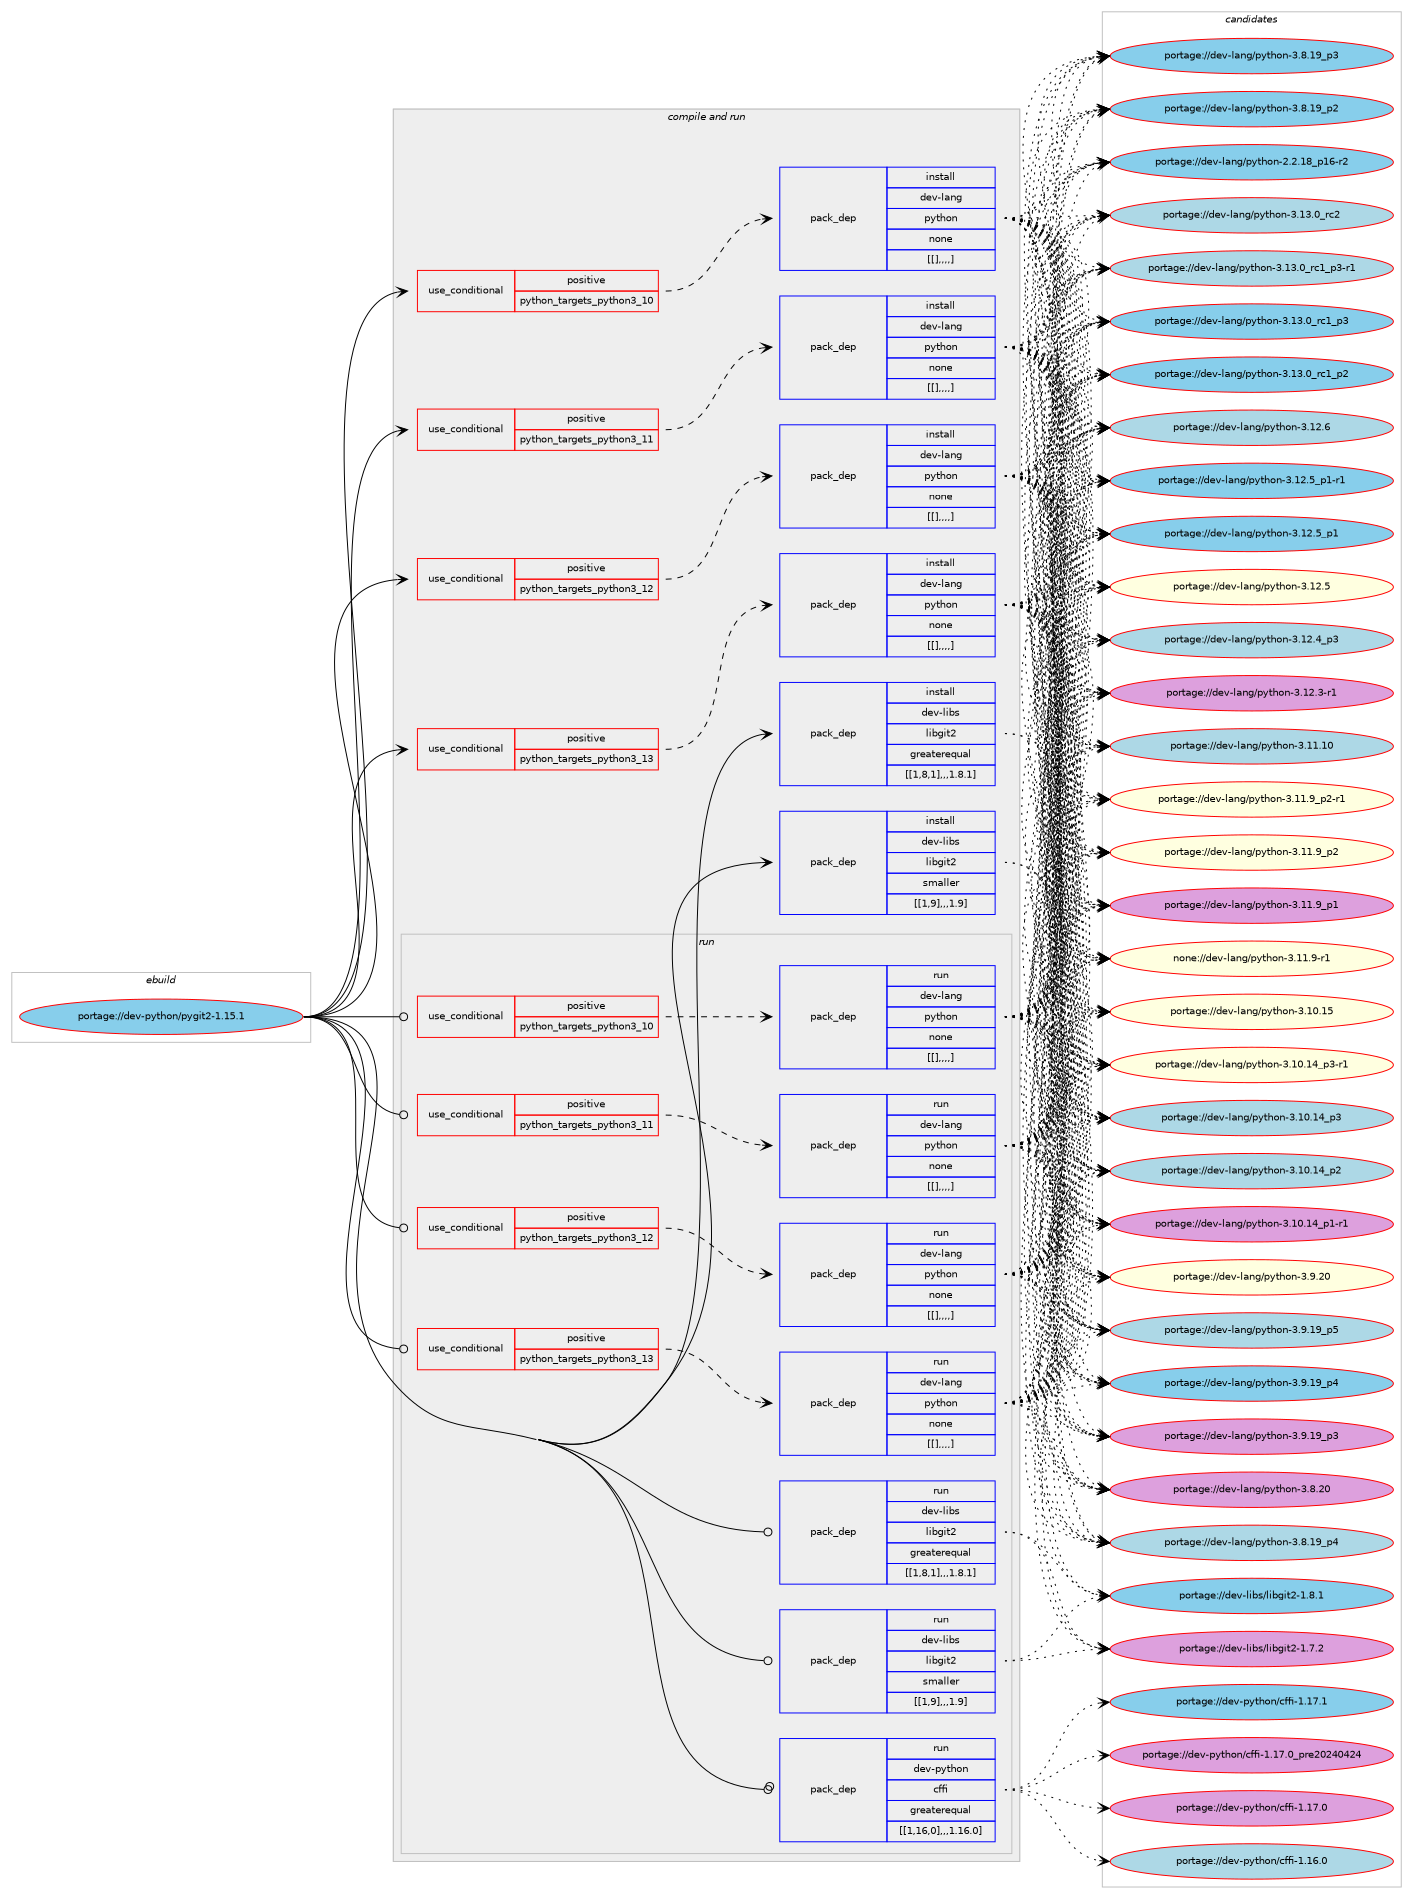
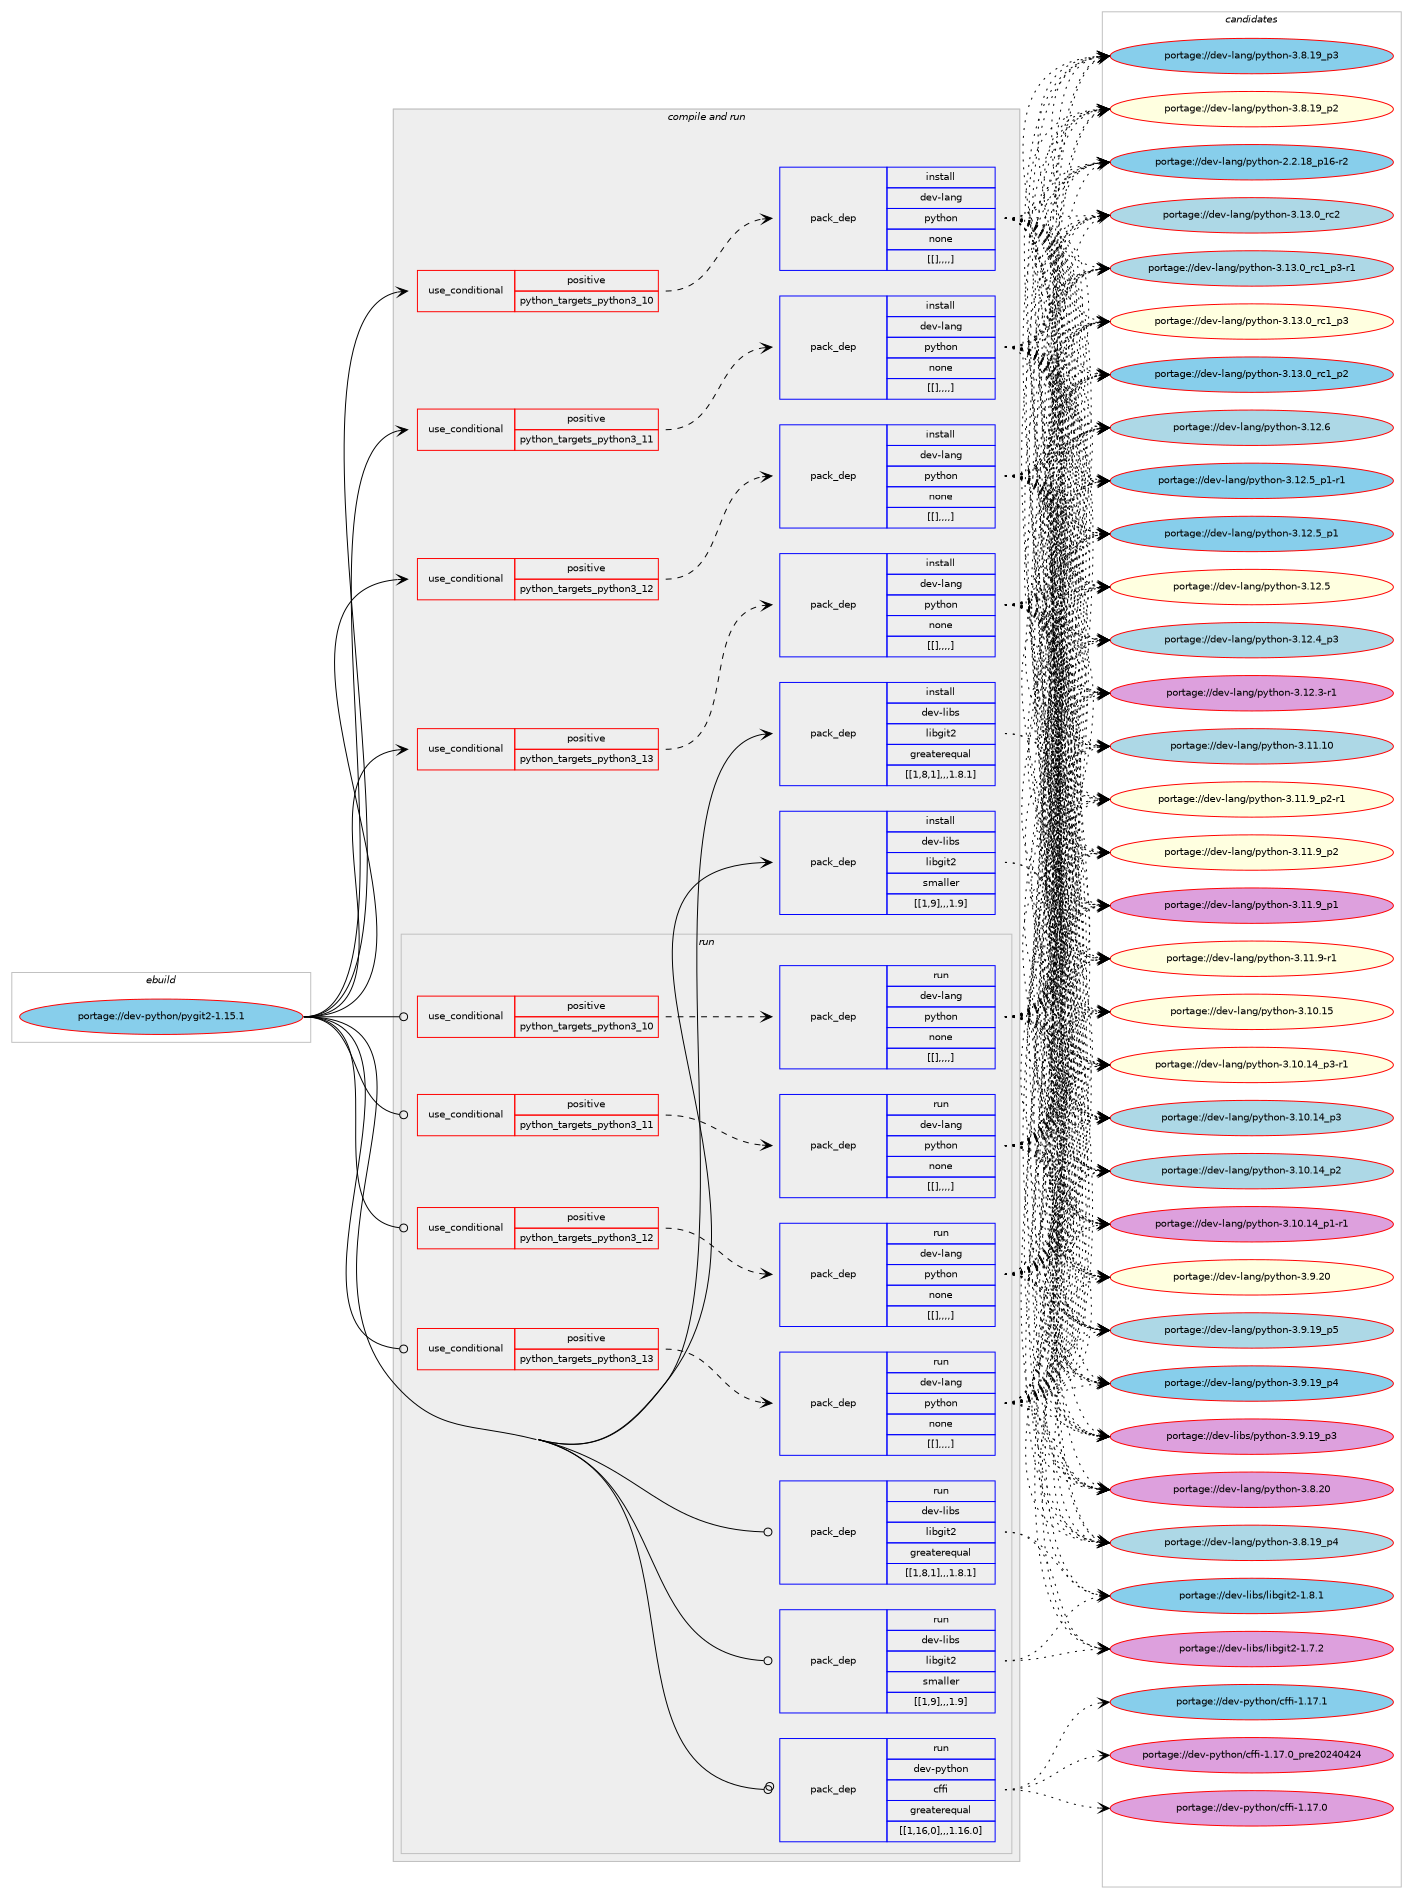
node "portage://dev-lang/python-3.8.19_p2": fillcolor skyblue -> lightyellow
node "portage://dev-lang/python-3.13.0_rc1_p3": fillcolor skyblue -> lightyellow
node "none://dev-lang/python-3.11.9-r1": label "none://dev-lang/python-3.11.9-r1" -> "portage://dev-lang/python-3.11.9-r1"
node "portage://dev-lang/python-3.9.19_p3": label "portage://dev-lang/python-3.9.19_p3" -> "portage://dev-libs/python-3.9.19_p3"
node "portage://dev-python/cffi-1.16.0": removed
